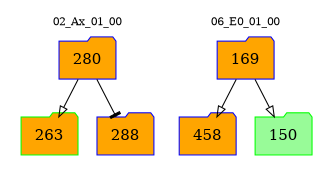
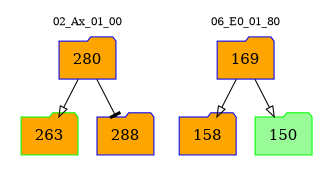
cluster "06_E0_01_00": label "06_E0_01_00" -> "06_E0_01_80"
node "458": label "458" -> "158"
